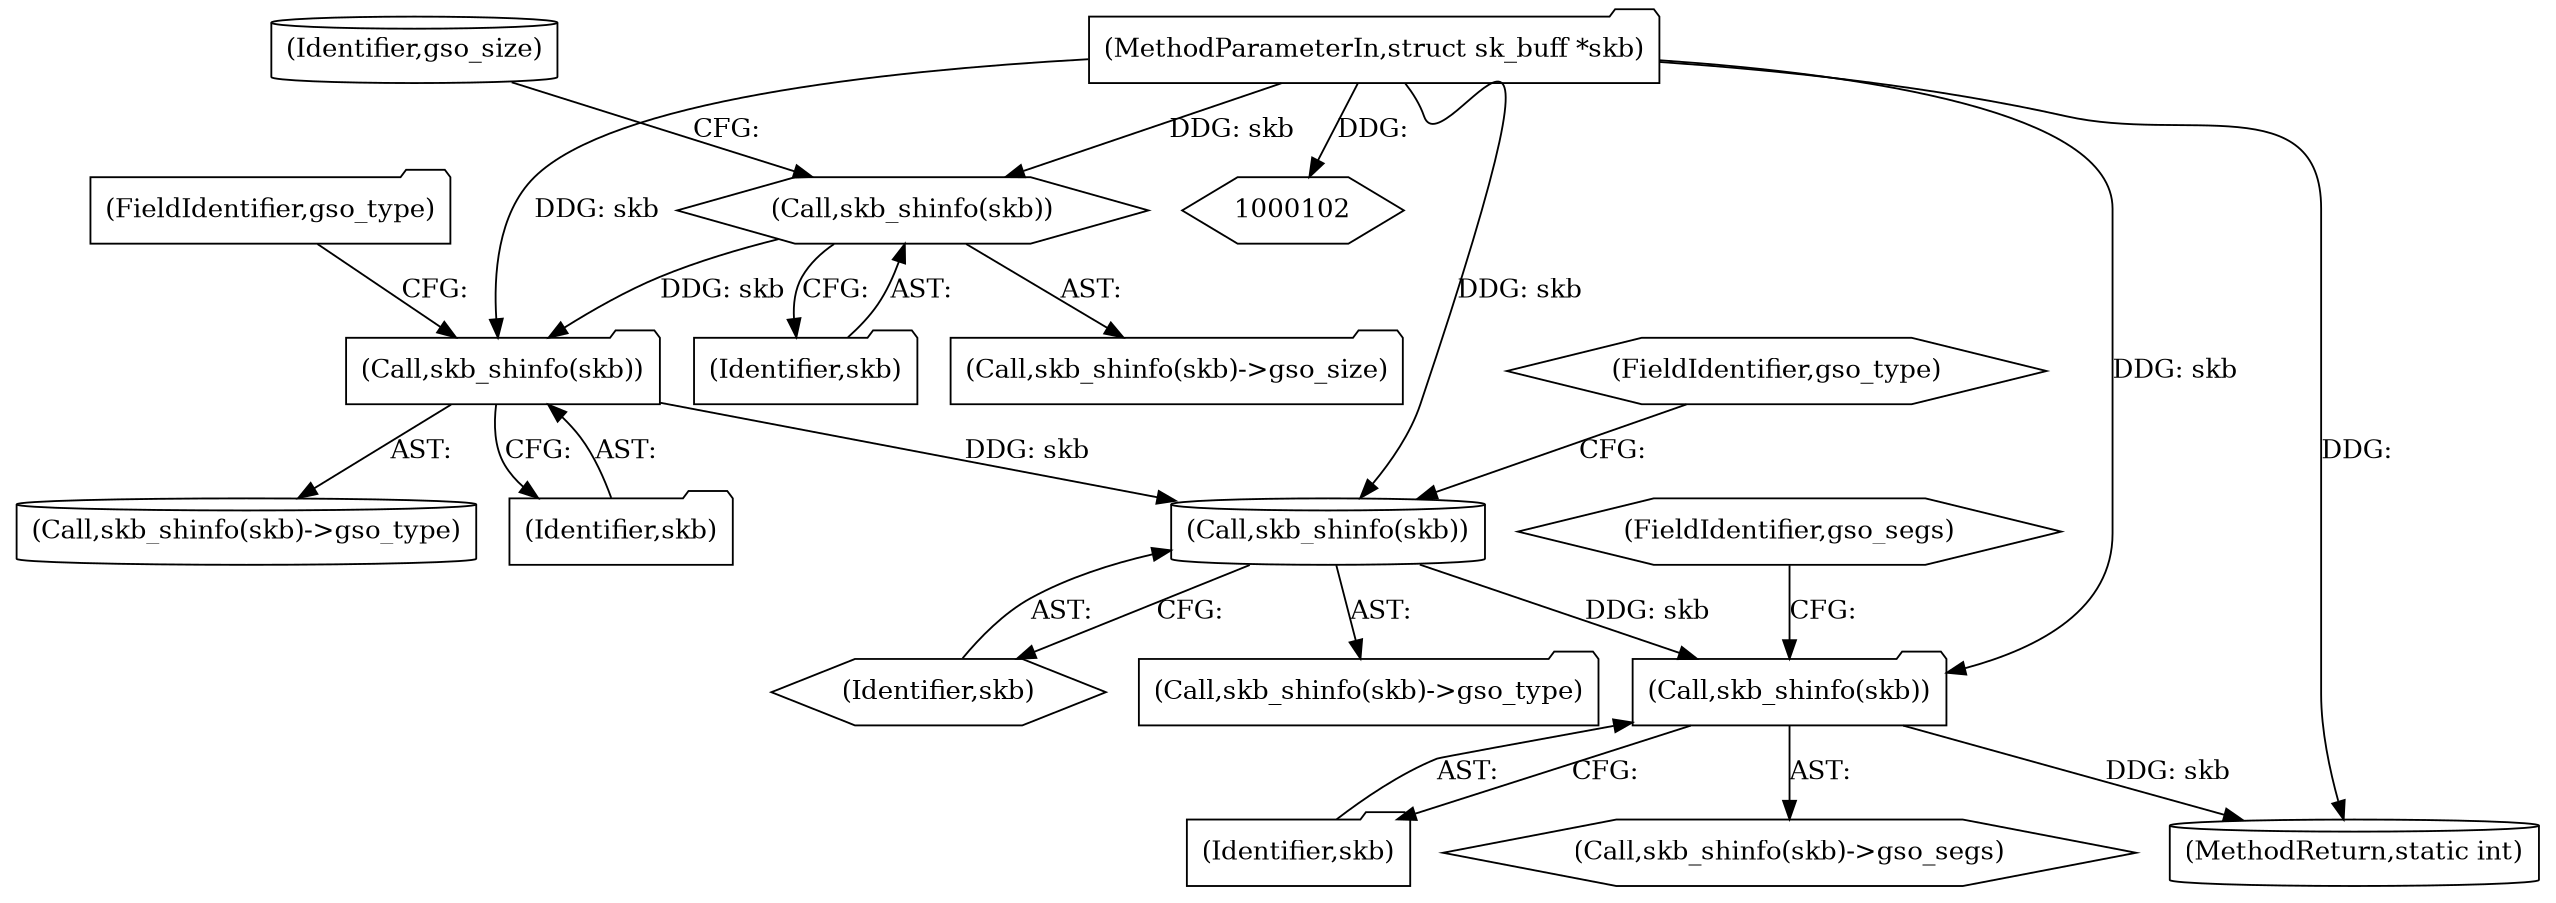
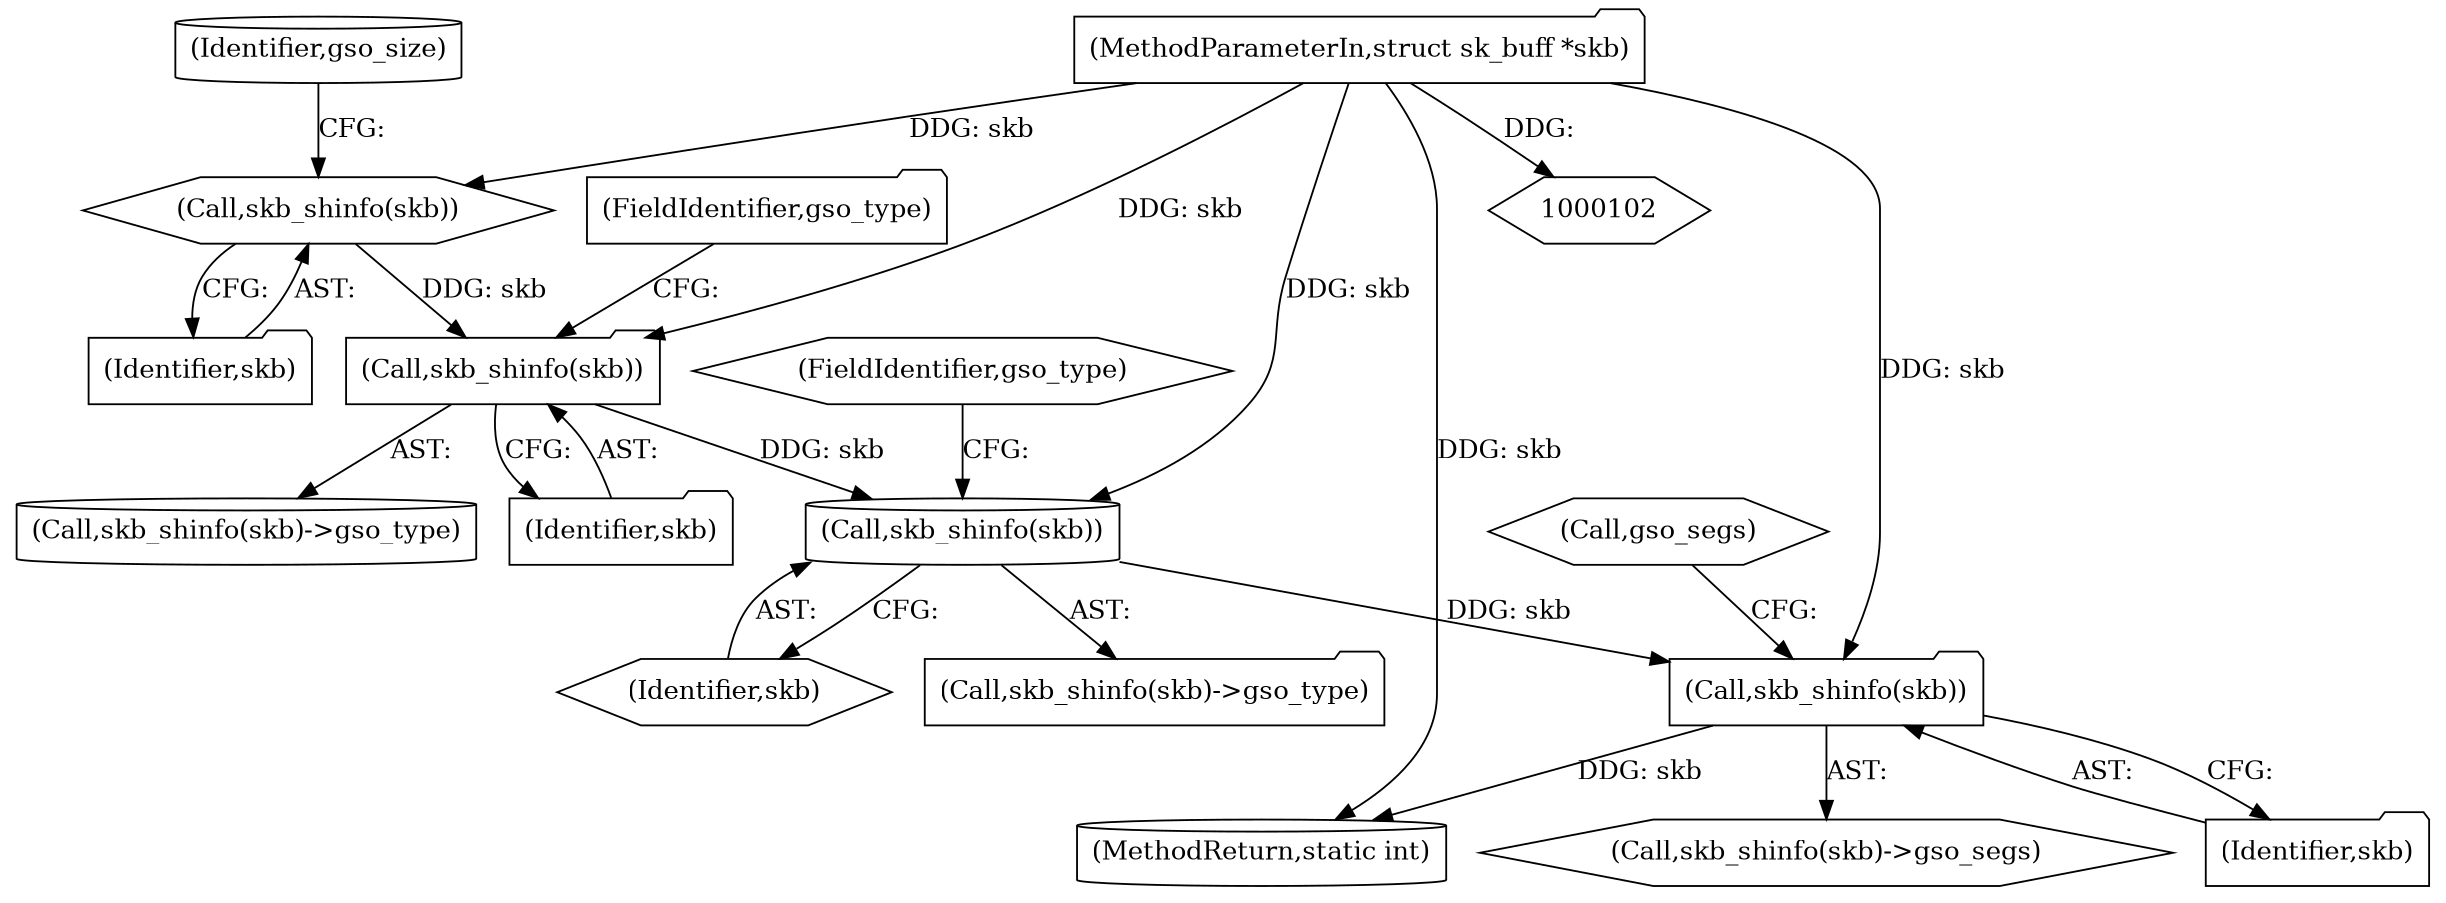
node "(Call,skb_shinfo(skb)->gso_size)": removed
edge "(MethodParameterIn,struct sk_buff *skb)" -> "(MethodReturn,static int)": label "DDG: " -> "DDG: skb"
node "(FieldIdentifier,gso_segs)": label "(FieldIdentifier,gso_segs)" -> "(Call,gso_segs)"
